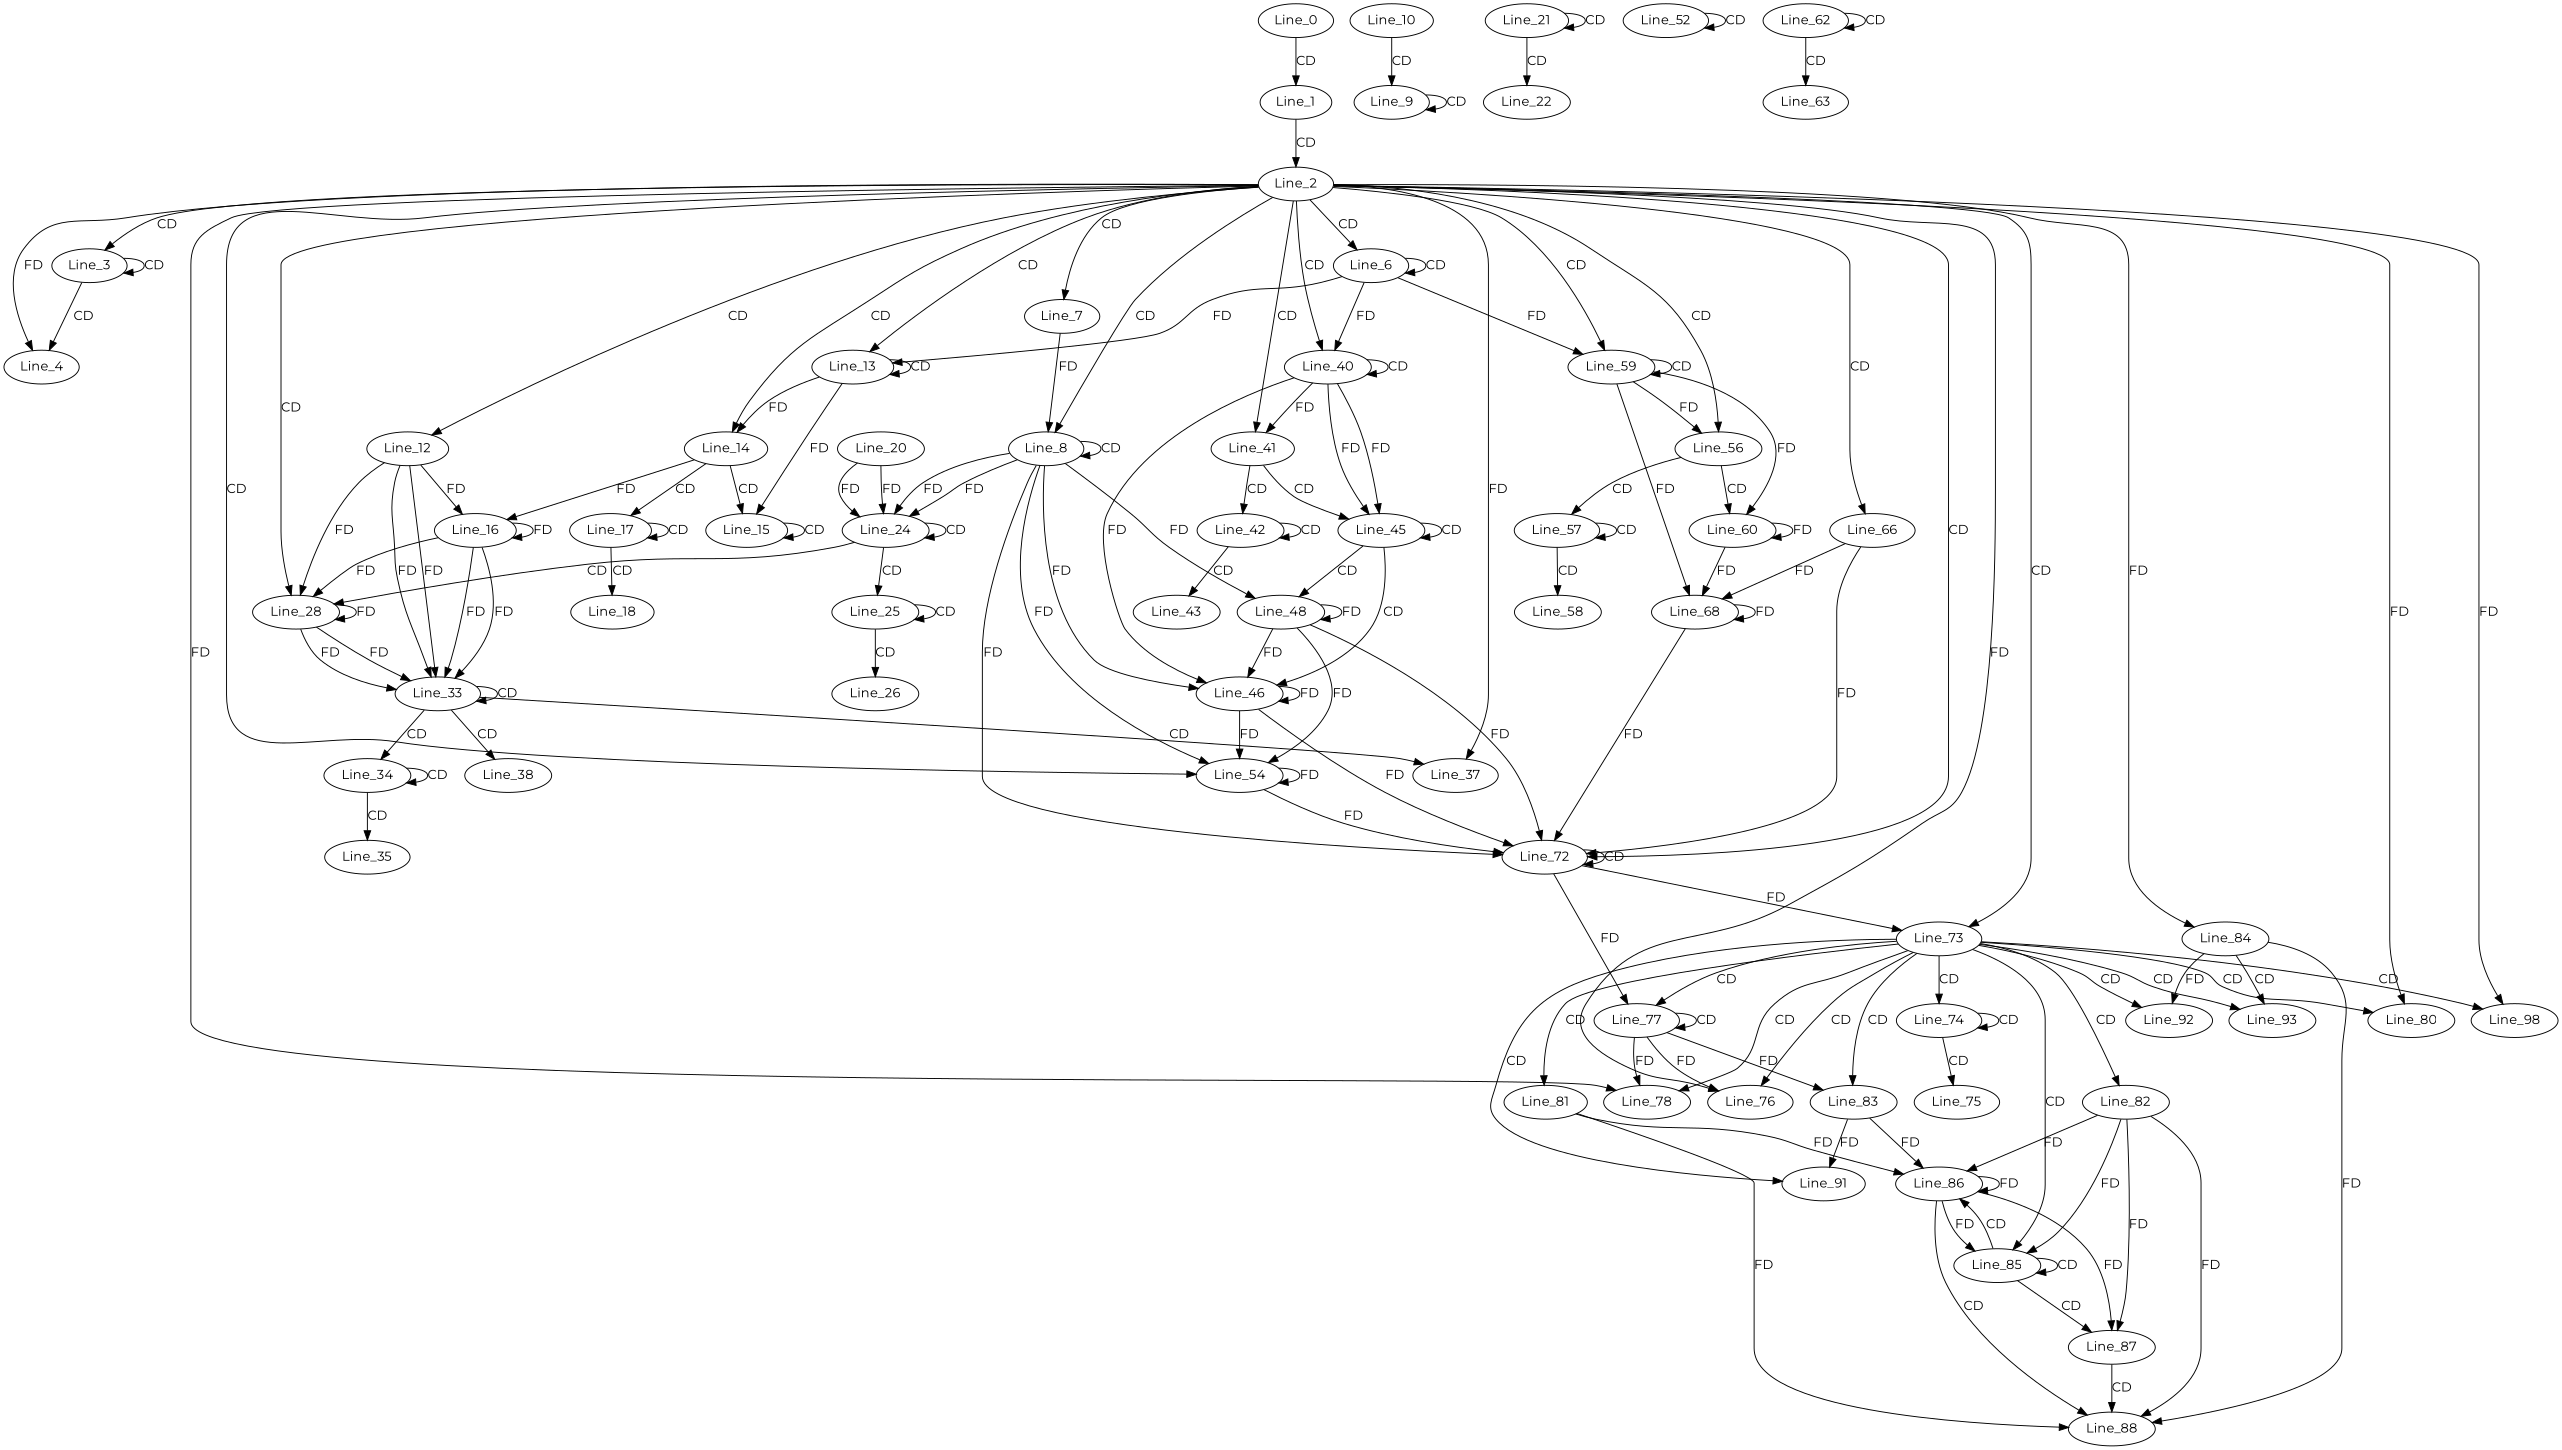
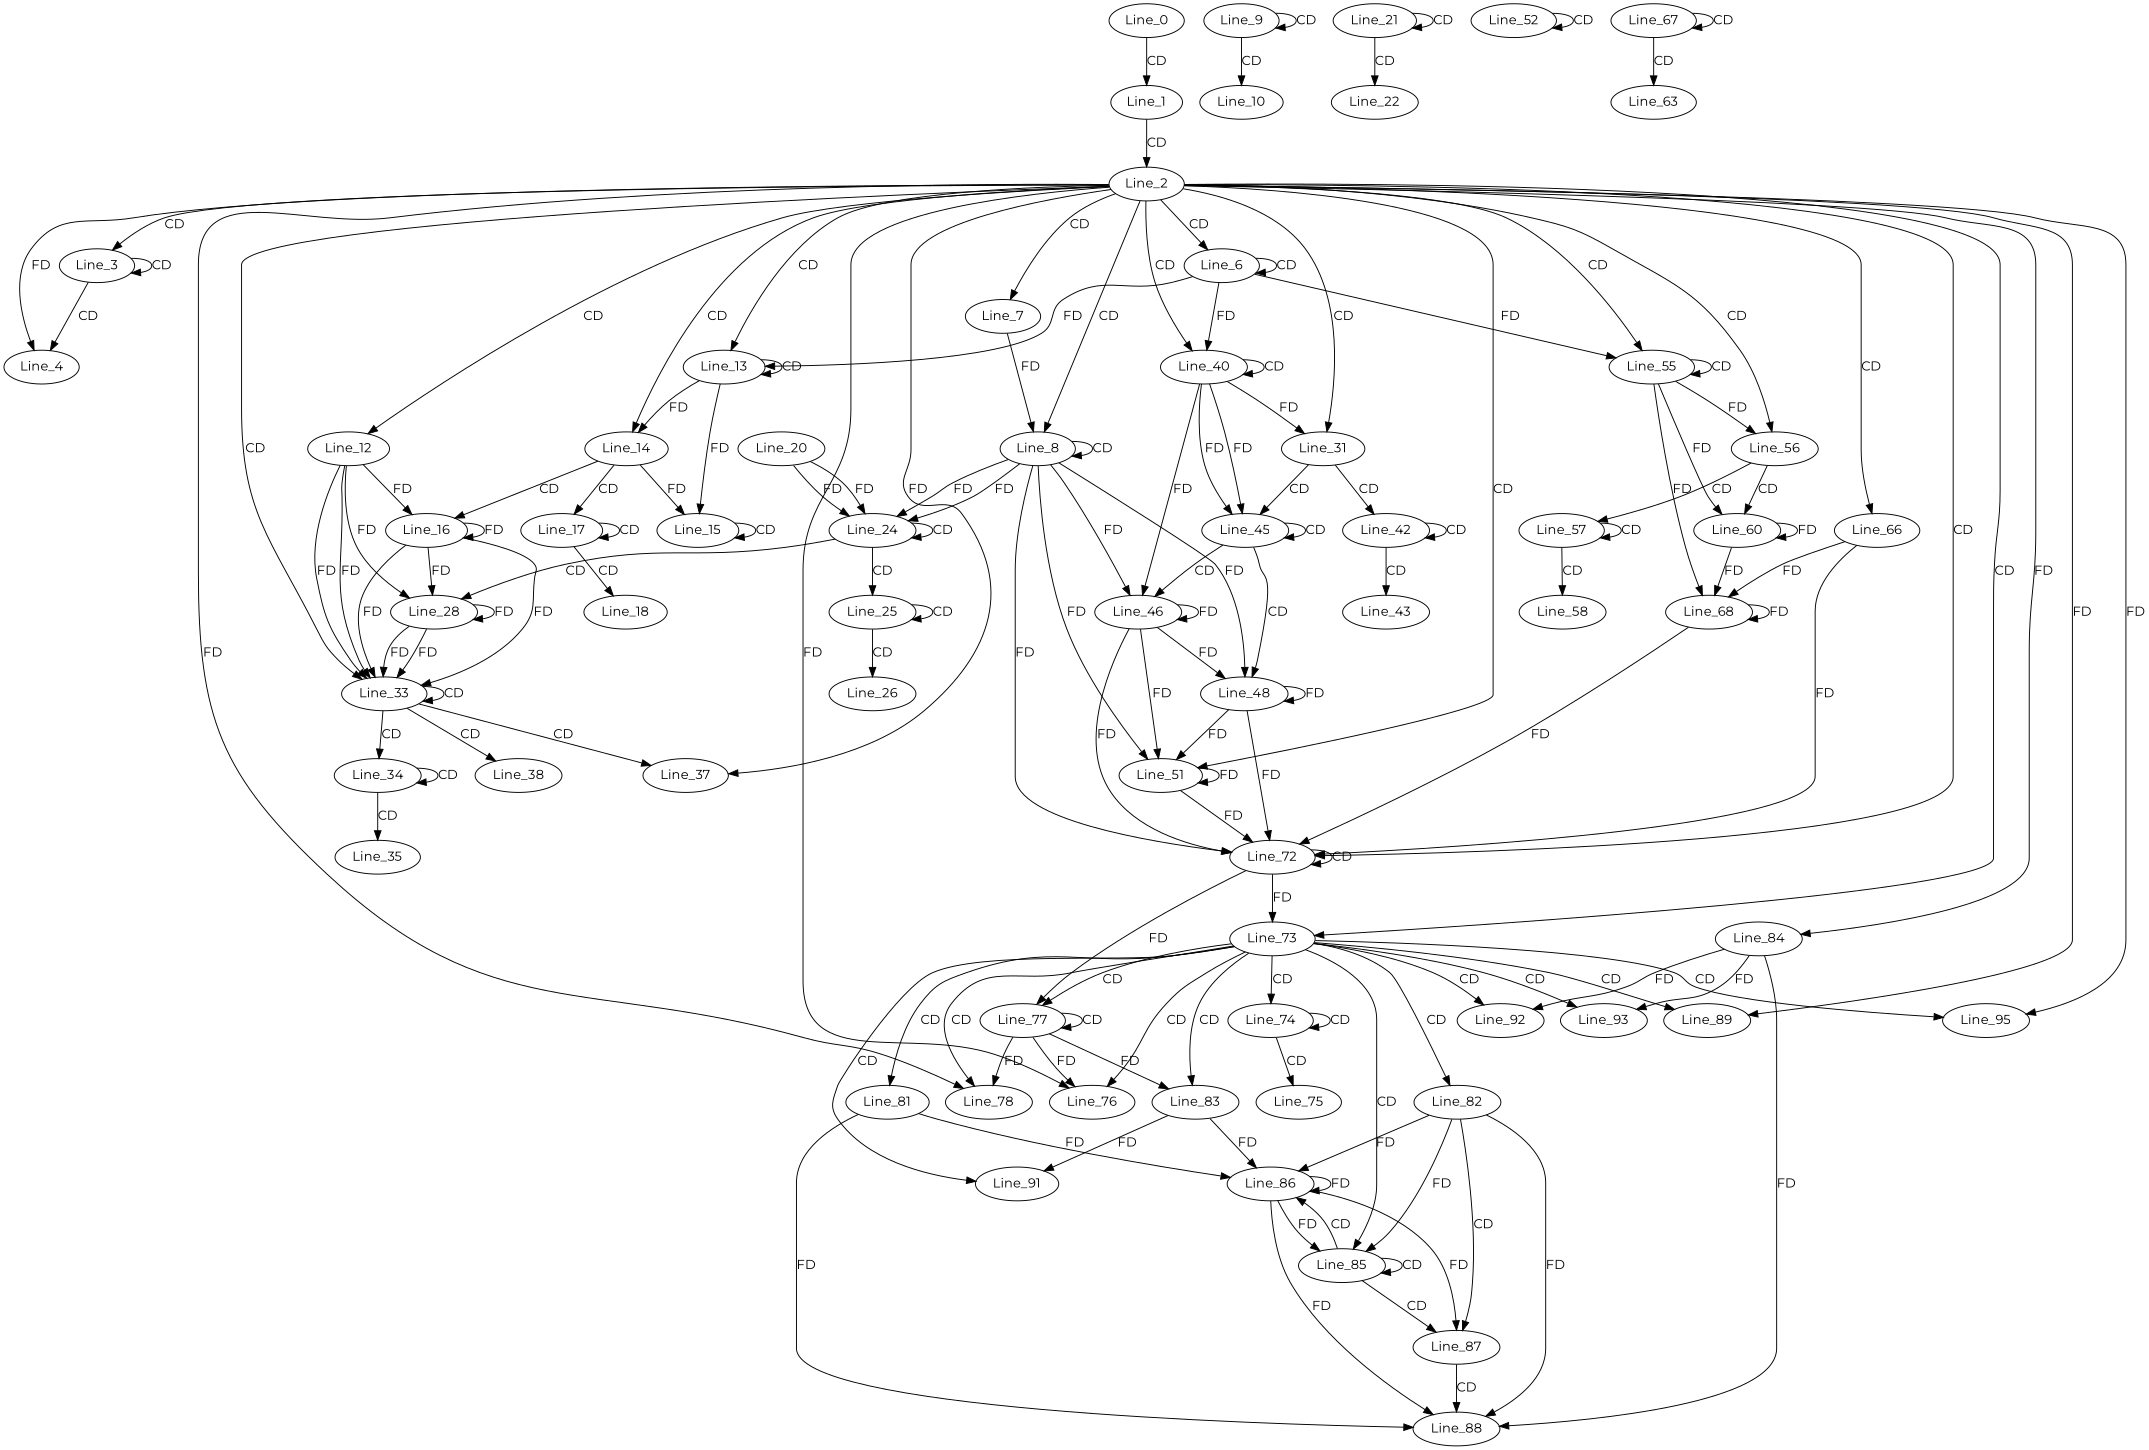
node "Line_62": label "Line_62" -> "Line_67"
edge "Line_10" -> "Line_9": reversed
edge "Line_2" -> "Line_28": now "Line_2" -> "Line_33"
node "Line_59": label "Line_59" -> "Line_55"
node "Line_41": label "Line_41" -> "Line_31"
edge "Line_14" -> "Line_16": label "FD" -> "CD"
edge "Line_14" -> "Line_15": label "CD" -> "FD"
edge "Line_48" -> "Line_46": reversed
node "Line_54": label "Line_54" -> "Line_51"
edge "Line_84" -> "Line_93": label "CD" -> "FD"
node "Line_80": label "Line_80" -> "Line_89"
node "Line_98": label "Line_98" -> "Line_95"
edge "Line_82" -> "Line_87": label "FD" -> "CD"
edge "Line_86" -> "Line_88": label "CD" -> "FD"
